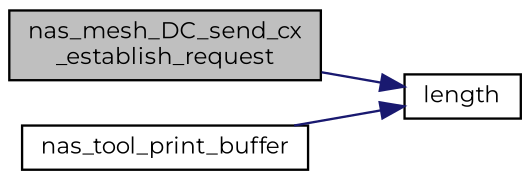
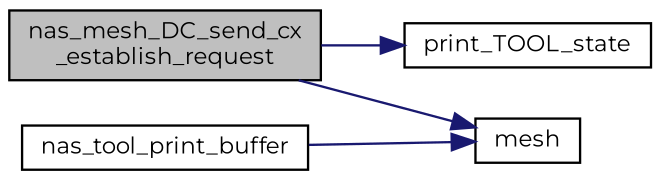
node "print_TOOL_state": added
node "length": label "length" -> "mesh"
